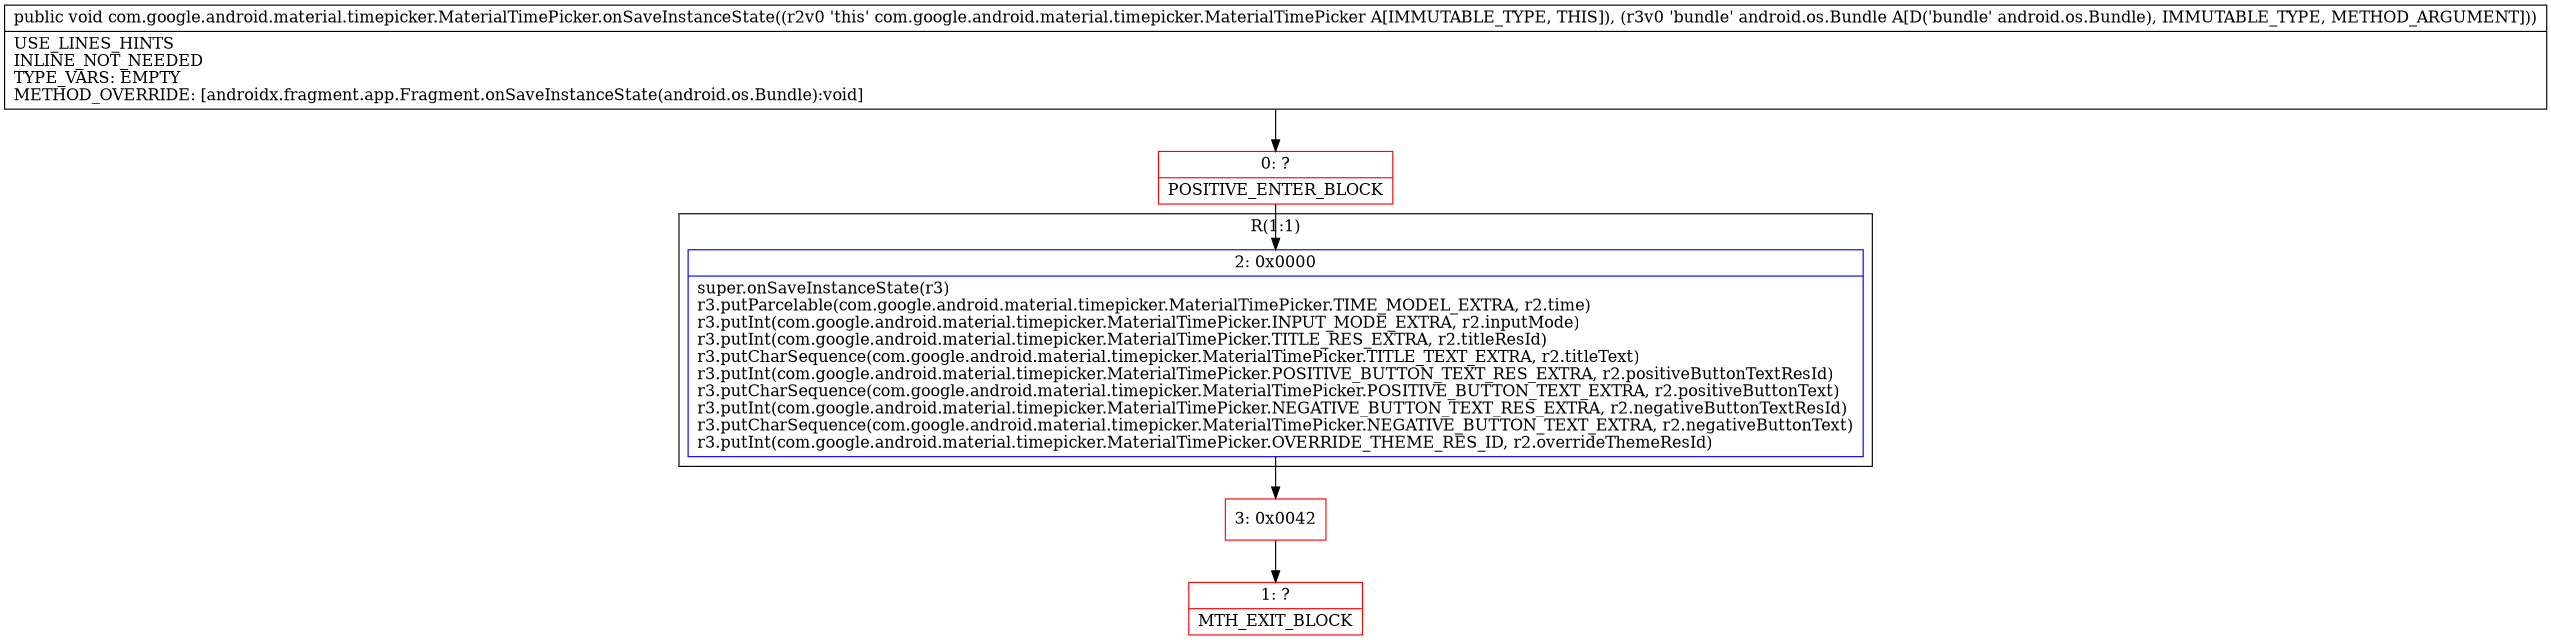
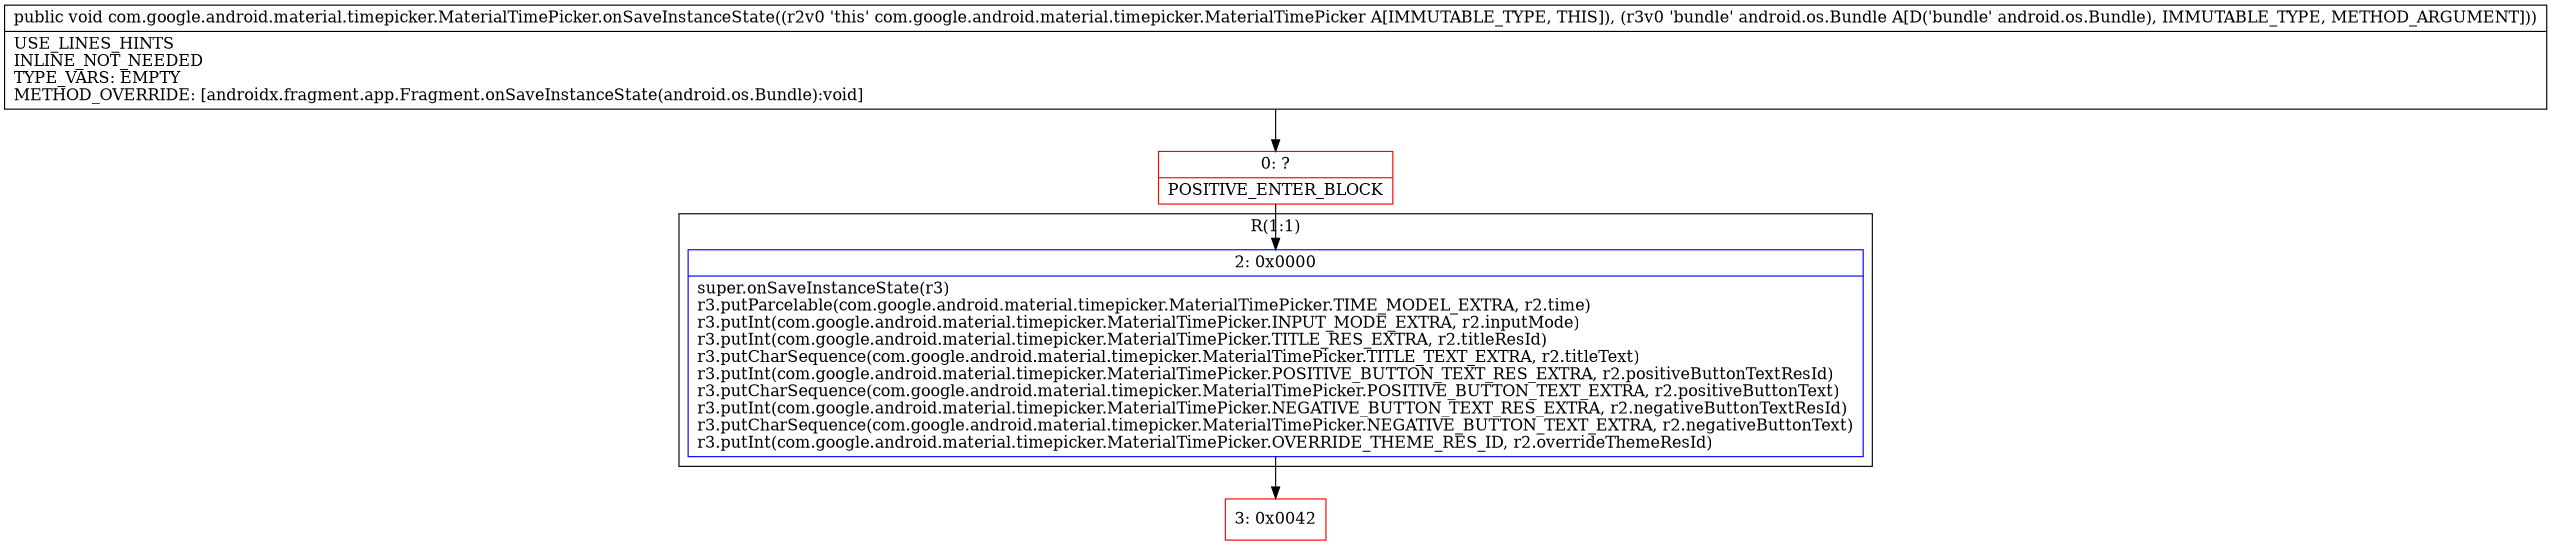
node "1: ?": removed
